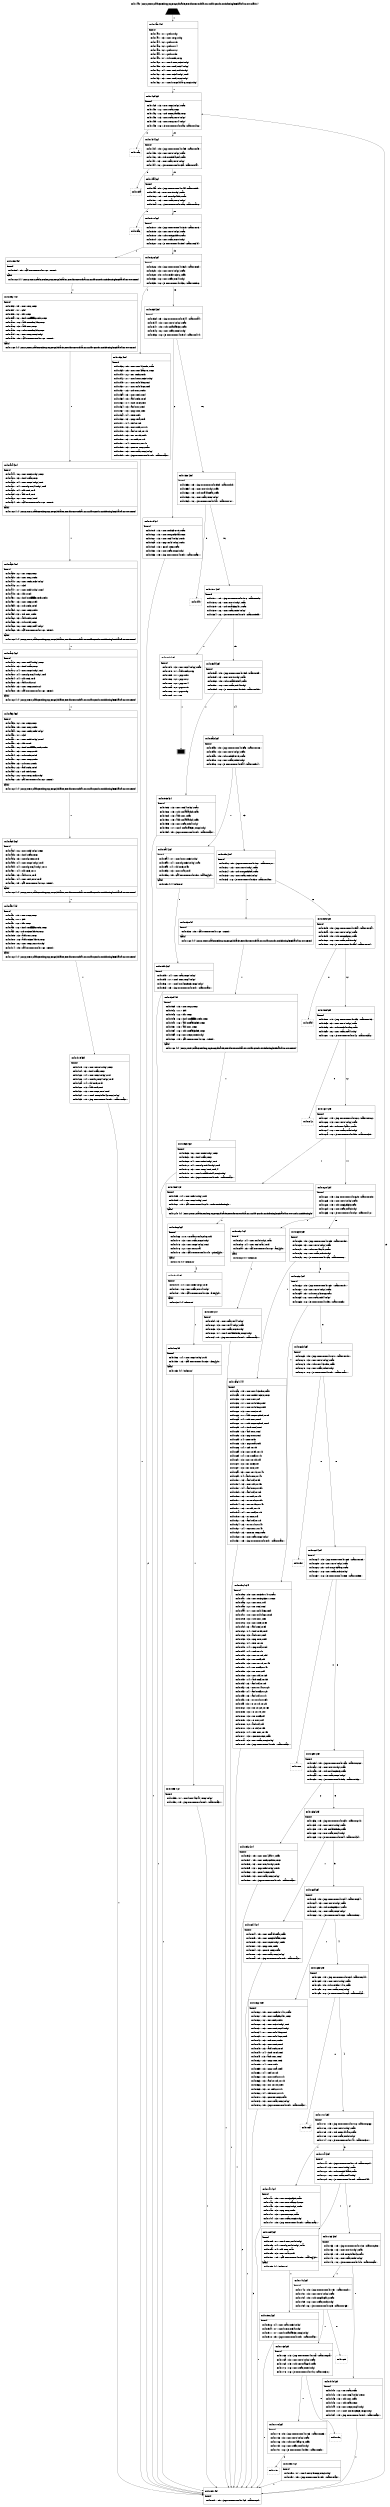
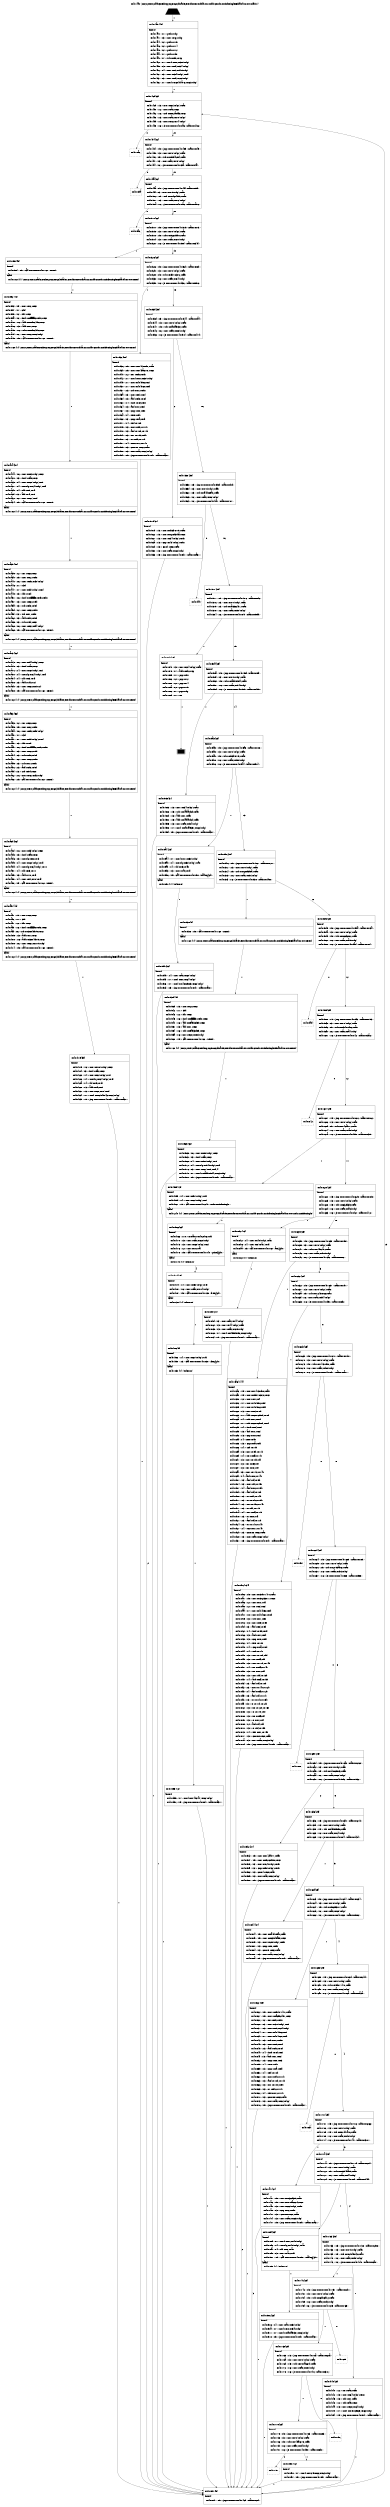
edge "0x40177e [25]" -> "0x401d90 [12]": added, label "1"
